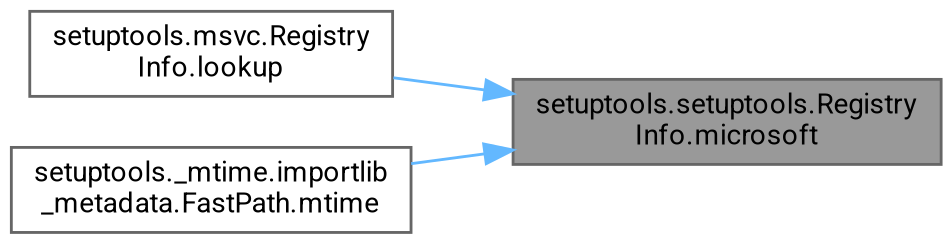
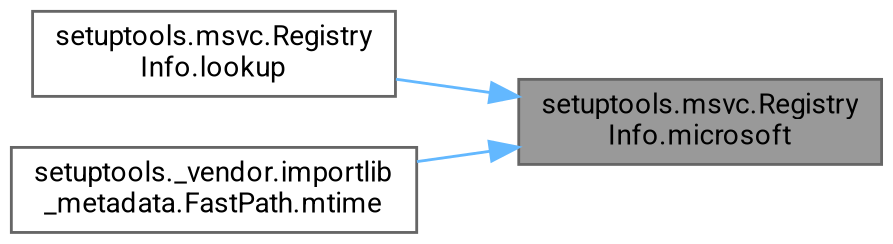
node "setuptools.setuptools.Registry Info.microsoft": label "setuptools.setuptools.Registry Info.microsoft" -> "setuptools.msvc.Registry Info.microsoft"
node "setuptools._mtime.importlib _metadata.FastPath.mtime": label "setuptools._mtime.importlib _metadata.FastPath.mtime" -> "setuptools._vendor.importlib _metadata.FastPath.mtime"
